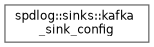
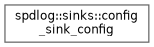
node "spdlog::sinks::kafka _sink_config": label "spdlog::sinks::kafka _sink_config" -> "spdlog::sinks::config _sink_config"
